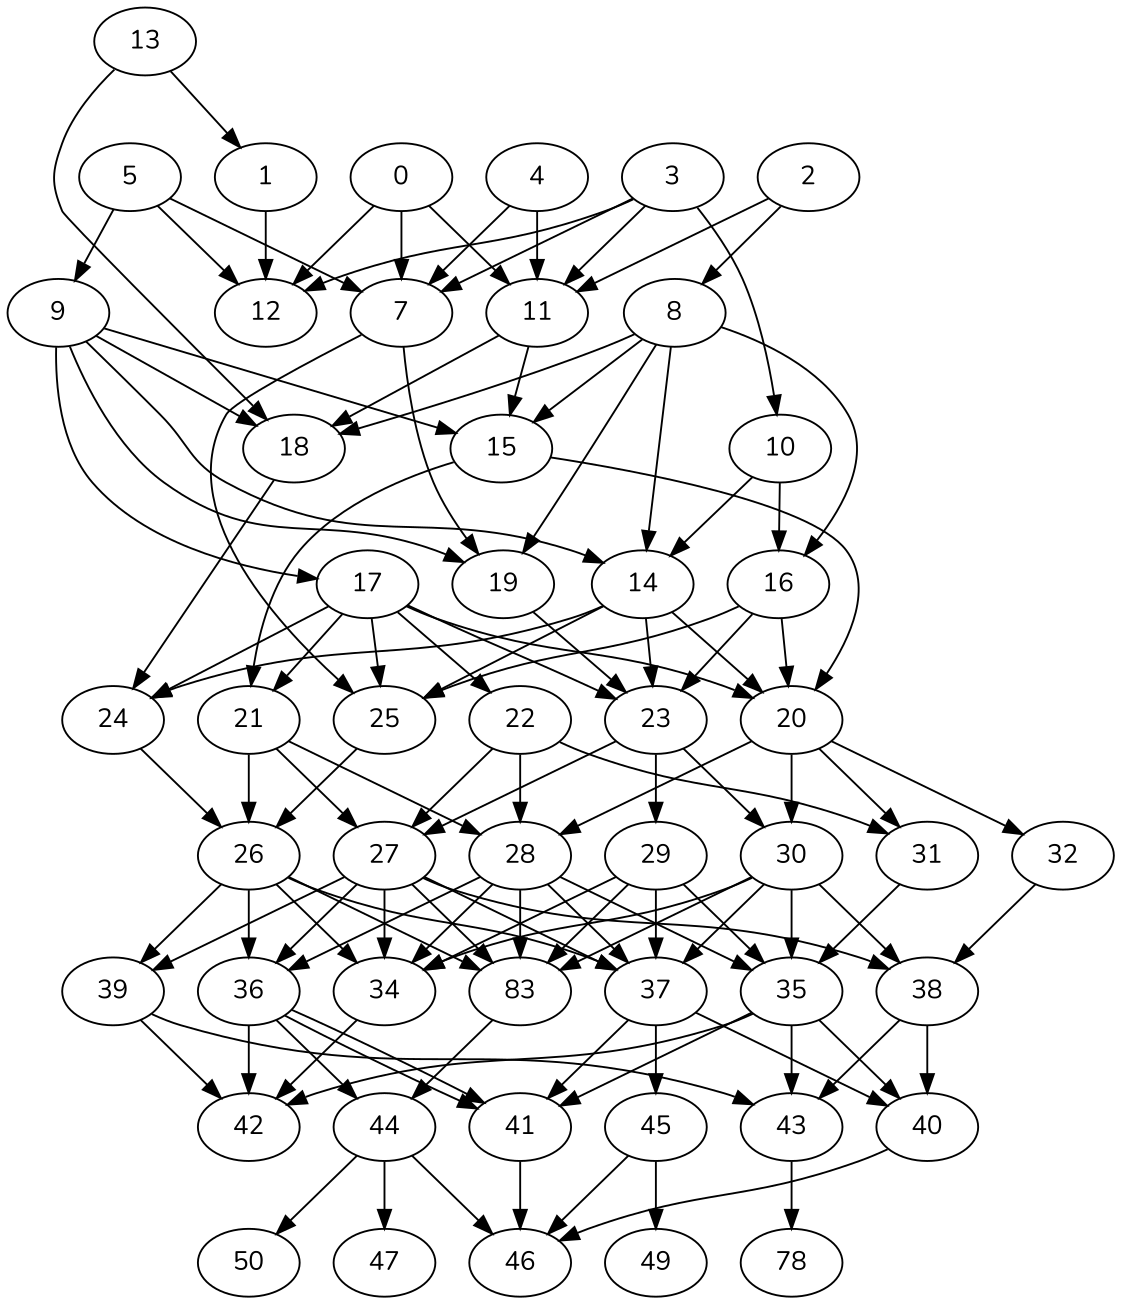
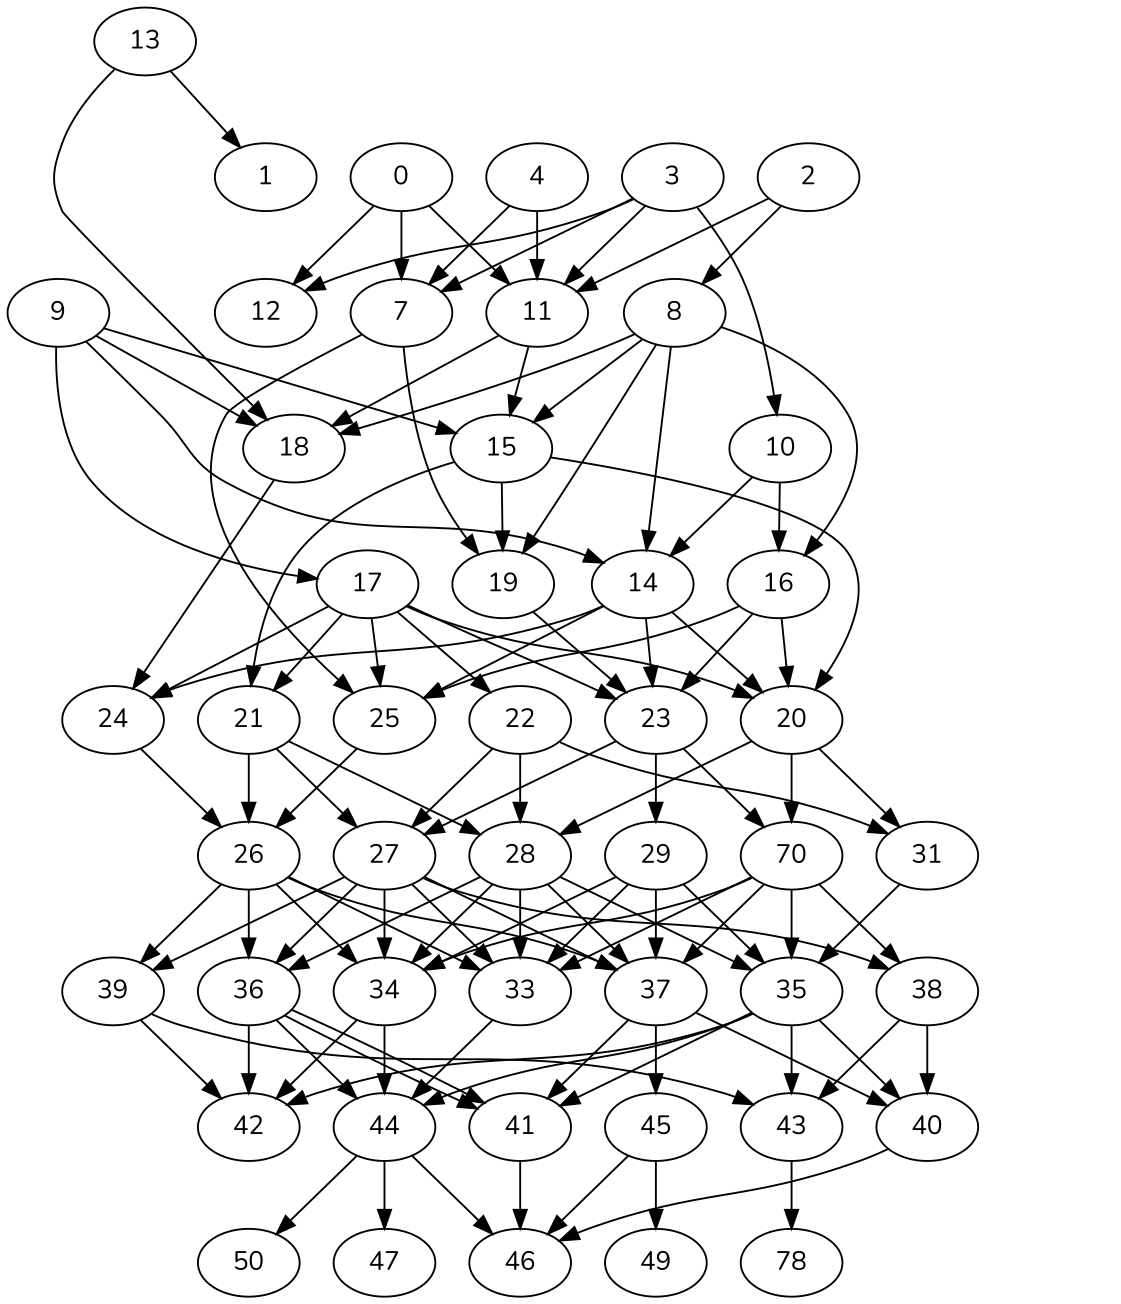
node "5": removed
edge "1" -> "12": removed
edge "9" -> "19": now "15" -> "19"
node "30": label "30" -> "70"
node "32": removed
node "83": label "83" -> "33"
edge "34" -> "44": added
edge "35" -> "44": added
